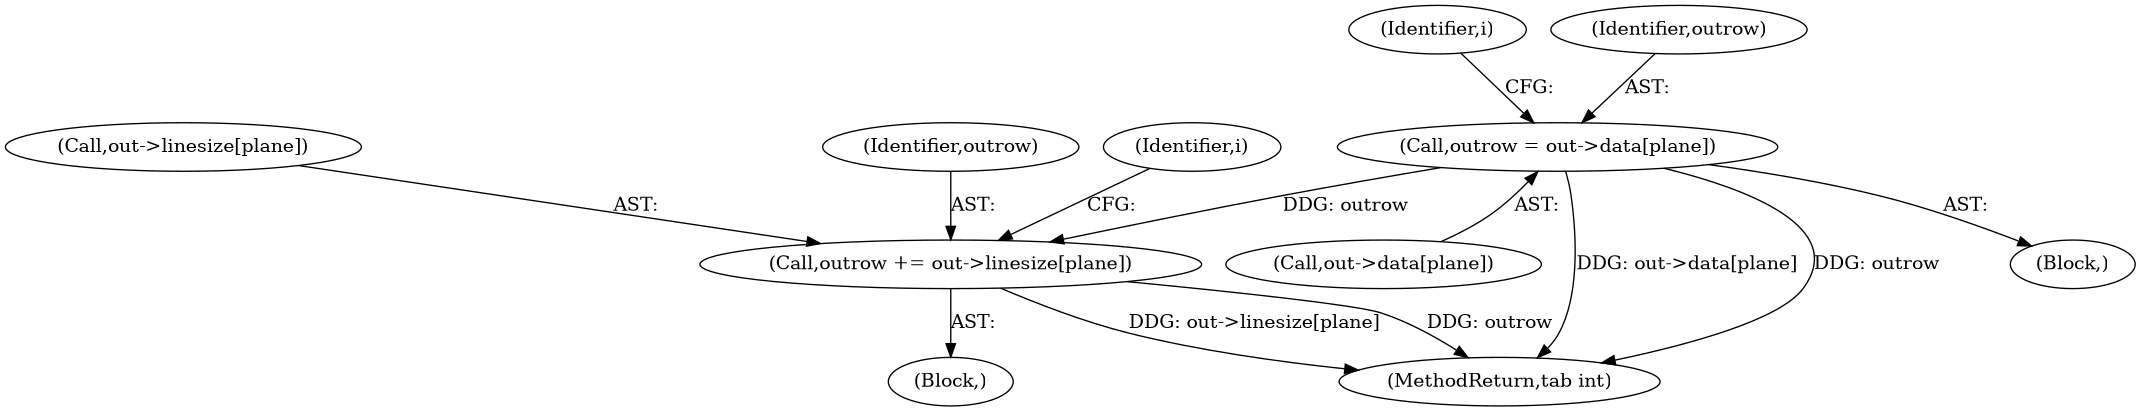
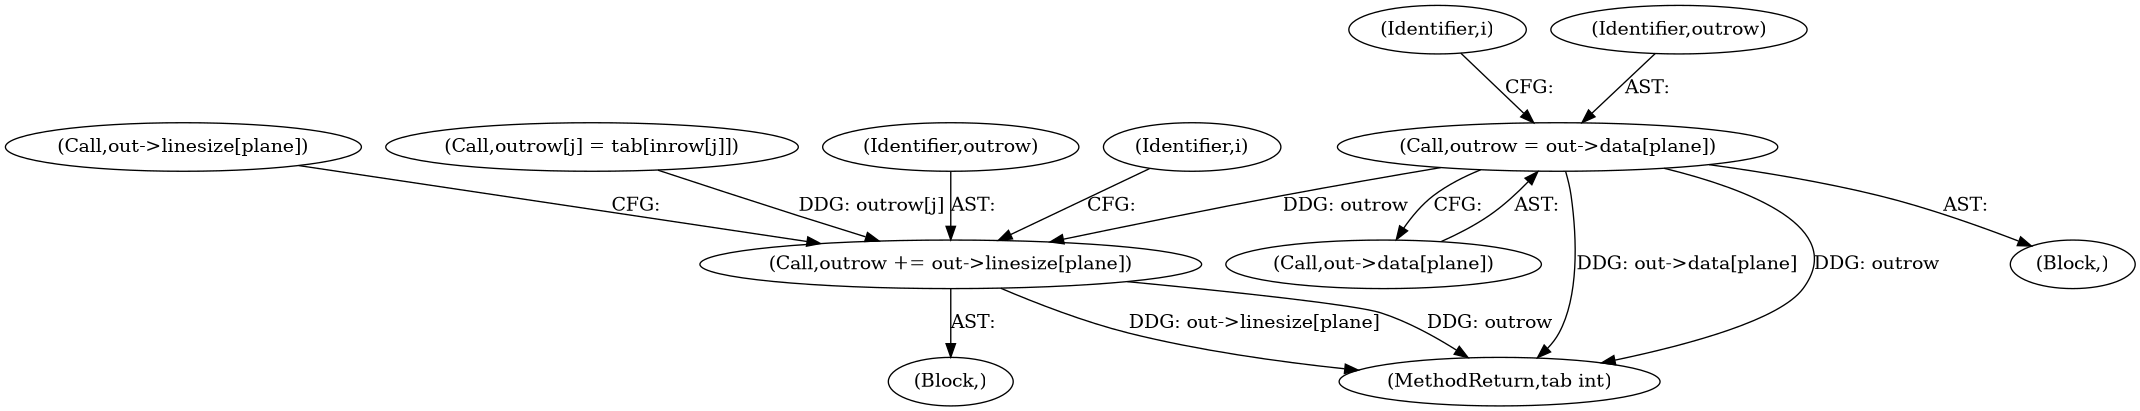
node "(Call,outrow[j] = tab[inrow[j]])": added
edge "(Call,outrow = out->data[plane])" -> "(Call,out->data[plane])": added, label "CFG:"
edge "(Call,out->linesize[plane])" -> "(Call,outrow += out->linesize[plane])": label "AST: " -> "CFG: "
